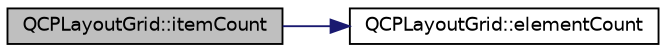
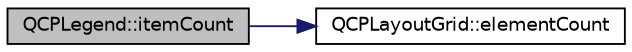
node "QCPLayoutGrid::itemCount": label "QCPLayoutGrid::itemCount" -> "QCPLegend::itemCount"
